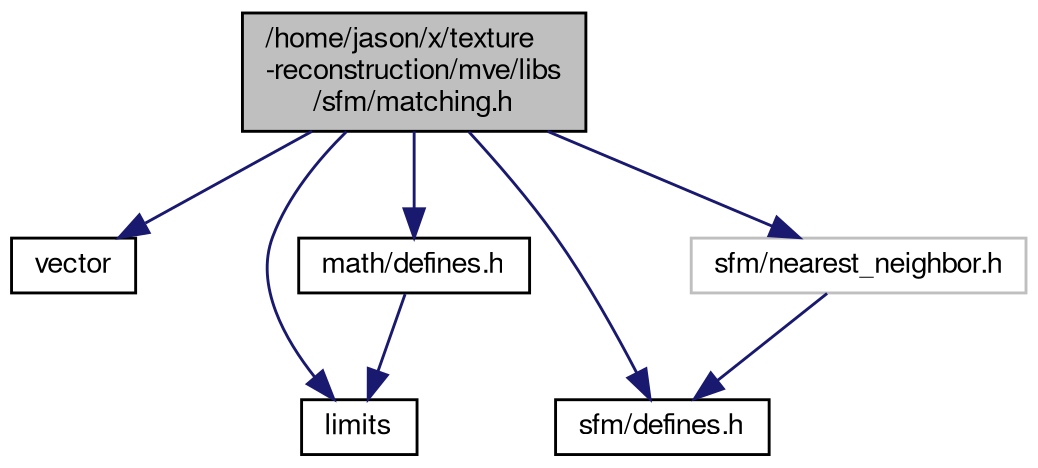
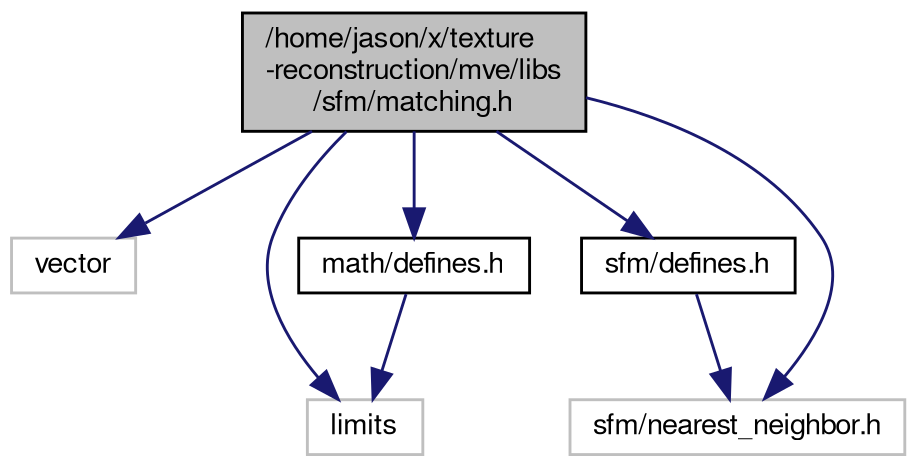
node "vector": color black -> grey75
edge "sfm/nearest_neighbor.h" -> "sfm/defines.h": reversed
node "limits": color black -> grey75
